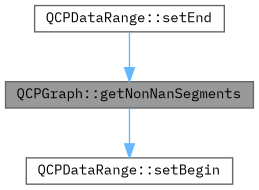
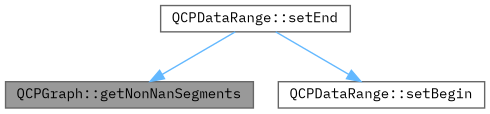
edge "QCPGraph::getNonNanSegments" -> "QCPDataRange::setBegin": now "QCPDataRange::setEnd" -> "QCPDataRange::setBegin"
